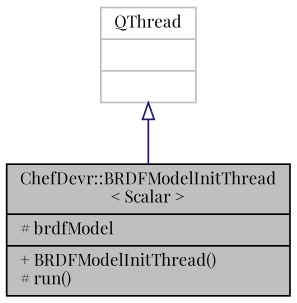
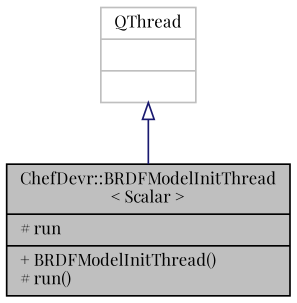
node "ChefDevr::BRDFModelInitThread": text "# brdfModel" -> "# run"
